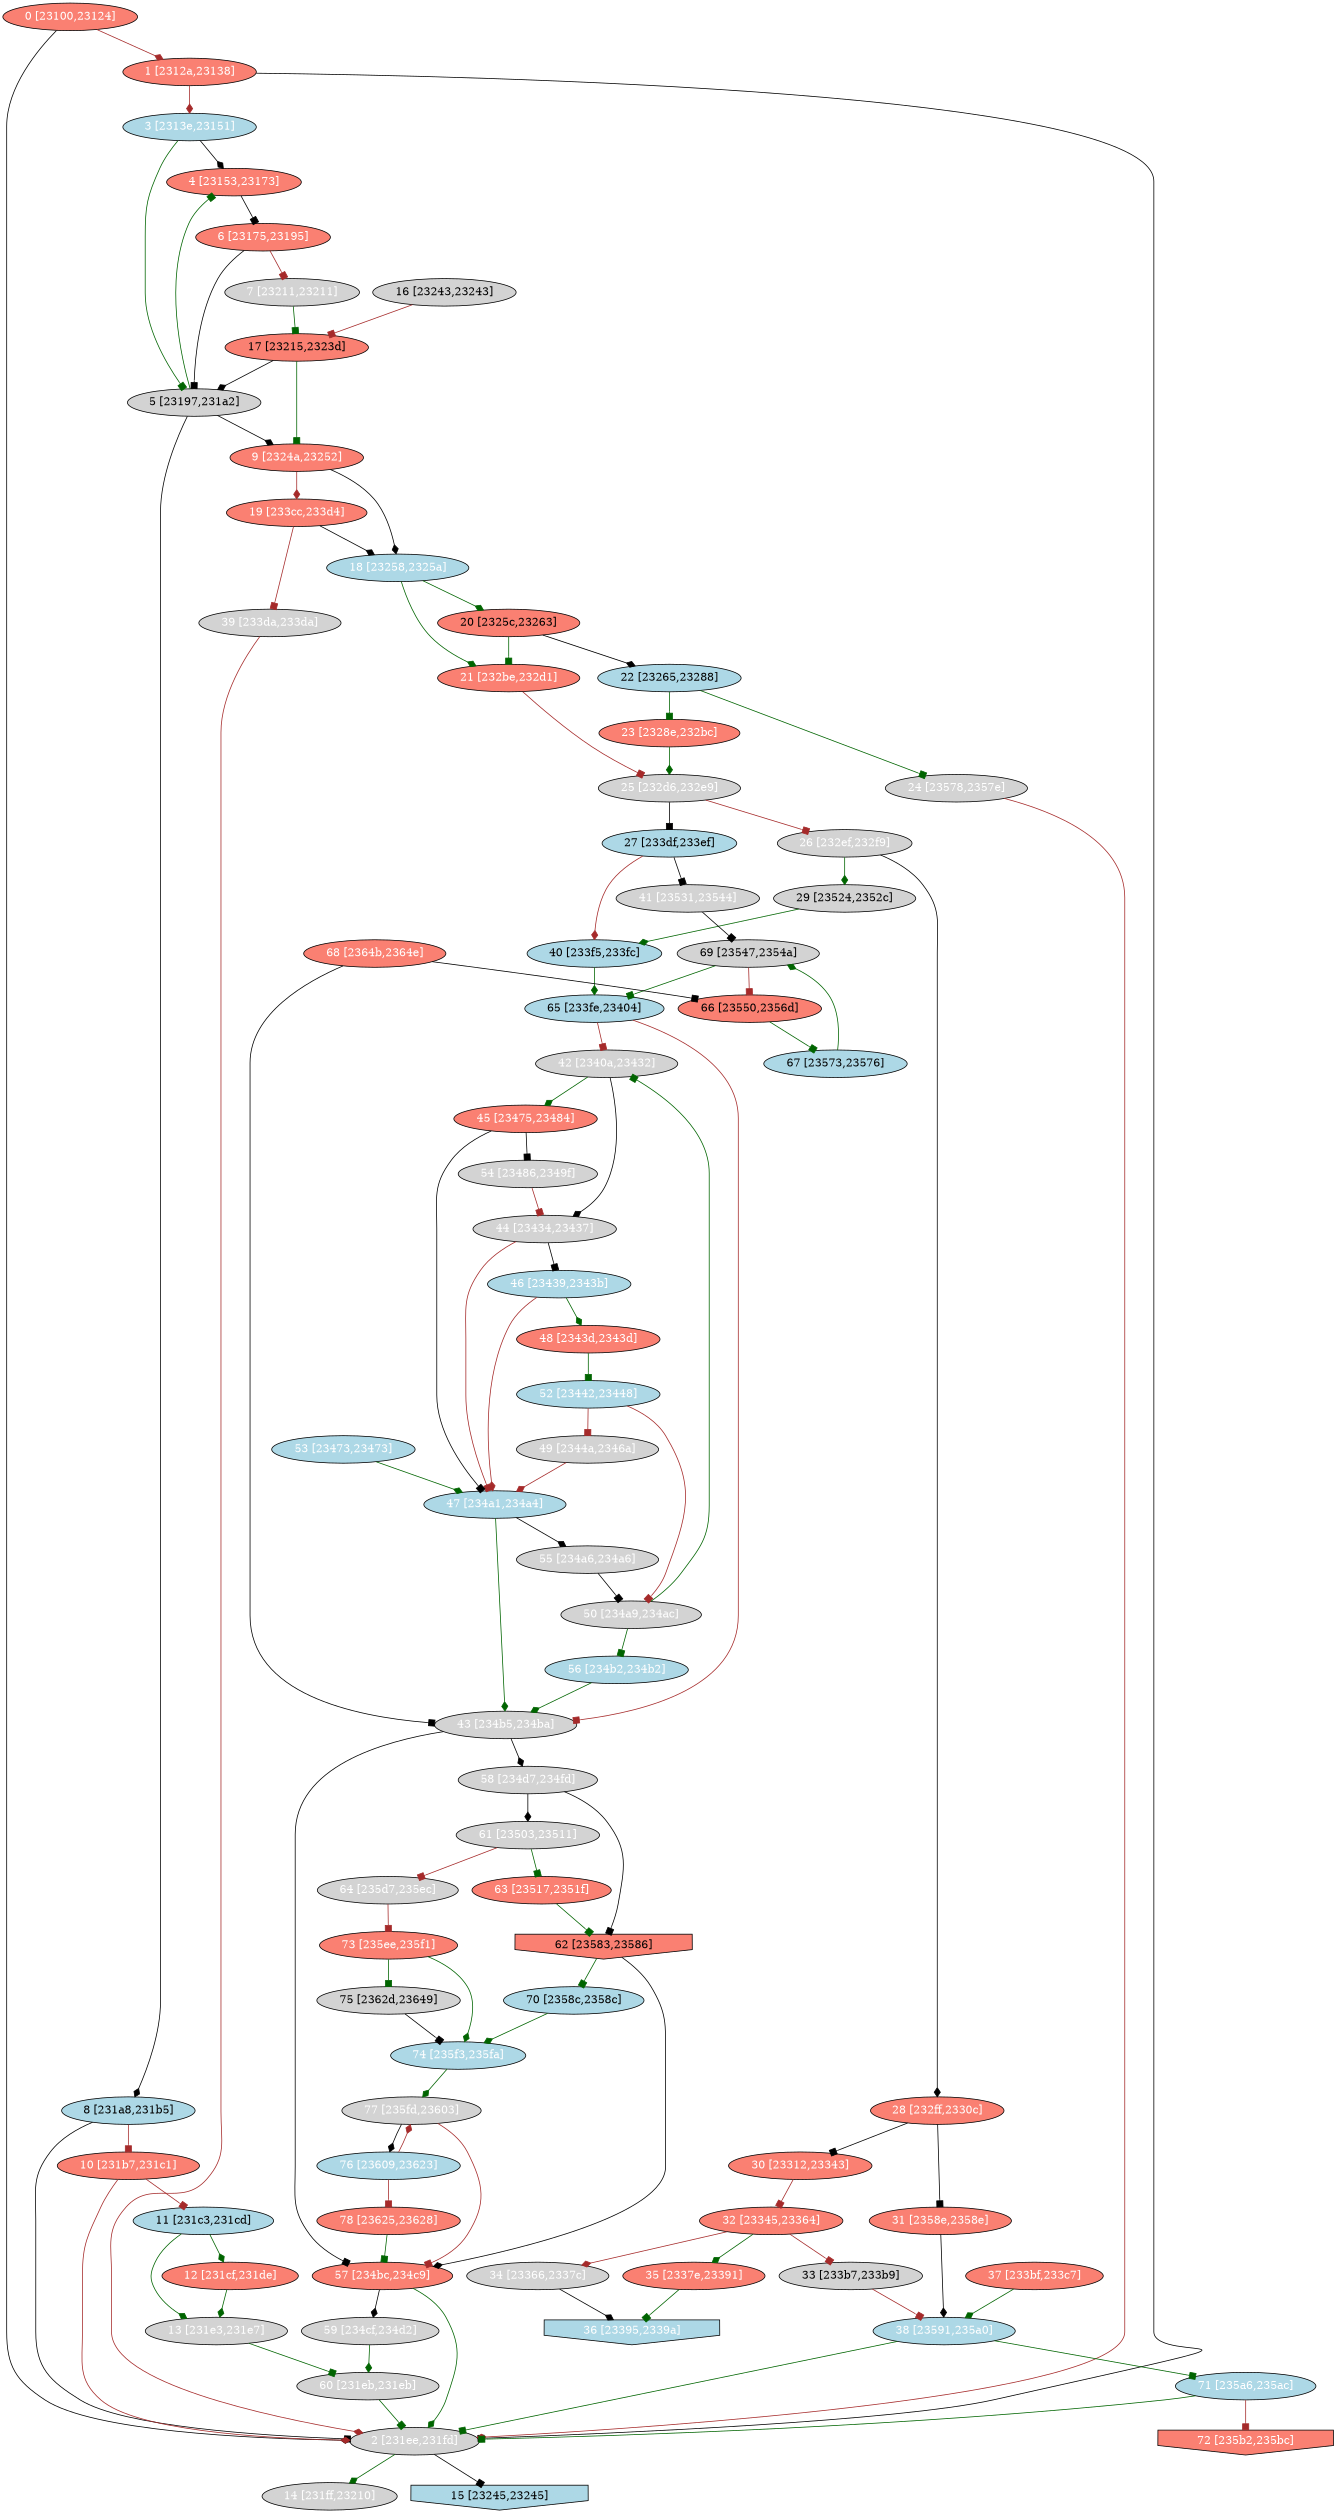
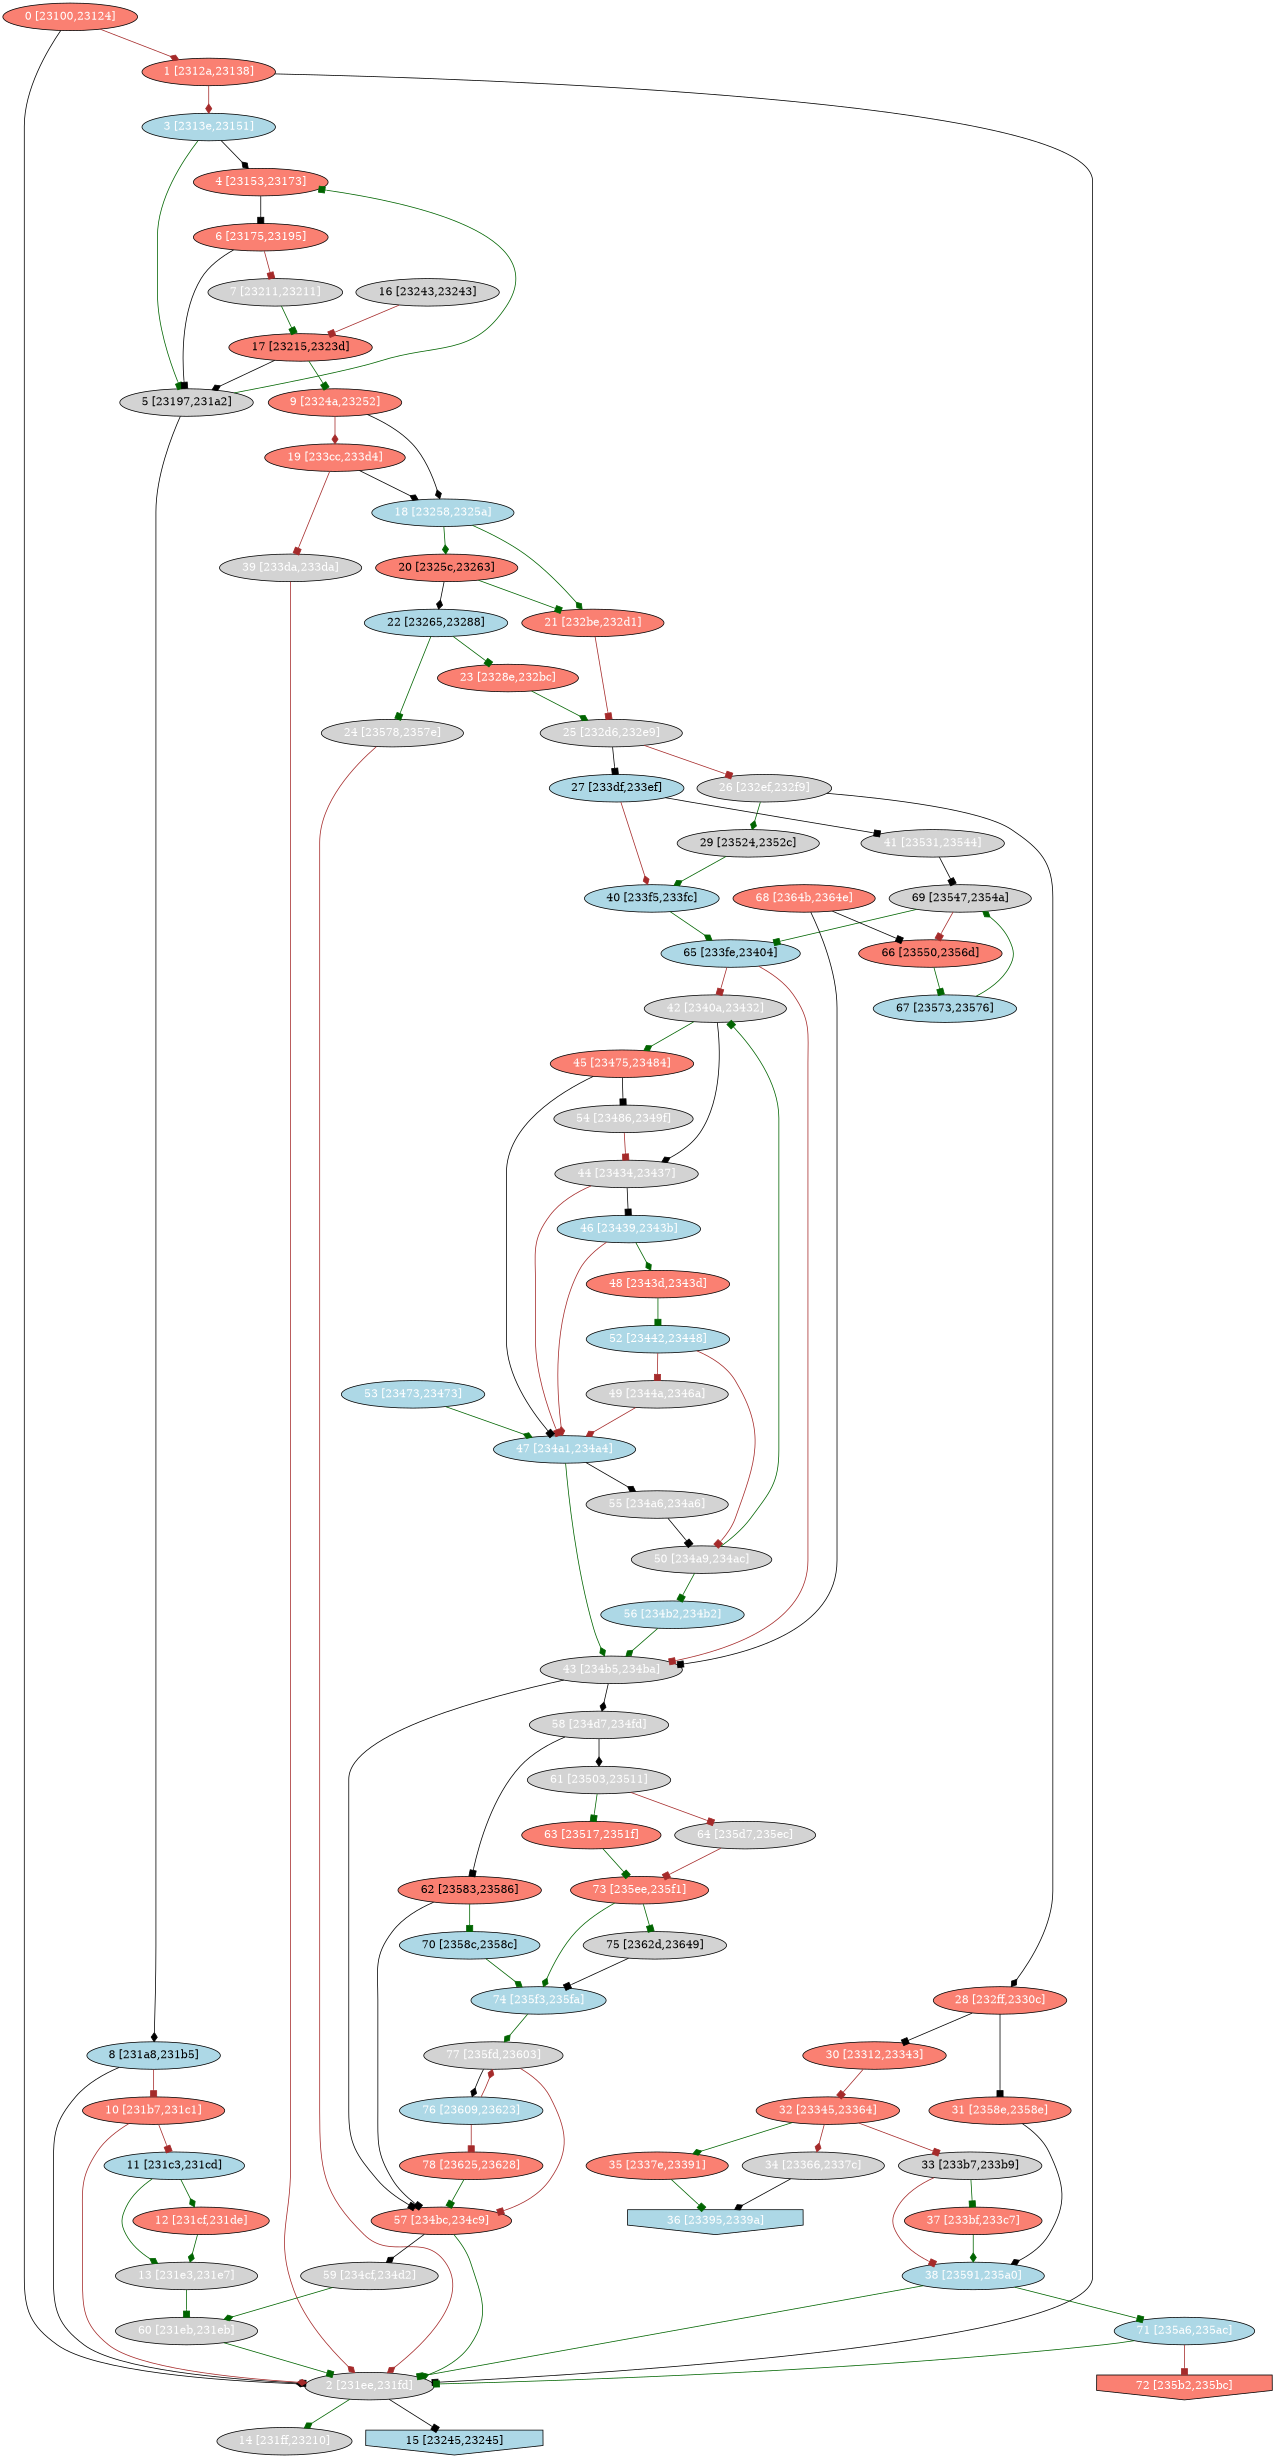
edge "5 [23197,231a2]" -> "9 [2324a,23252]": removed
edge "63 [23517,2351f]" -> "62 [23583,23586]": now "63 [23517,2351f]" -> "73 [235ee,235f1]"
node "62 [23583,23586]": shape invhouse -> ellipse
edge "62 [23583,23586]" -> "57 [234bc,234c9]": arrowhead diamond -> box
edge "33 [233b7,233b9]" -> "37 [233bf,233c7]": added
